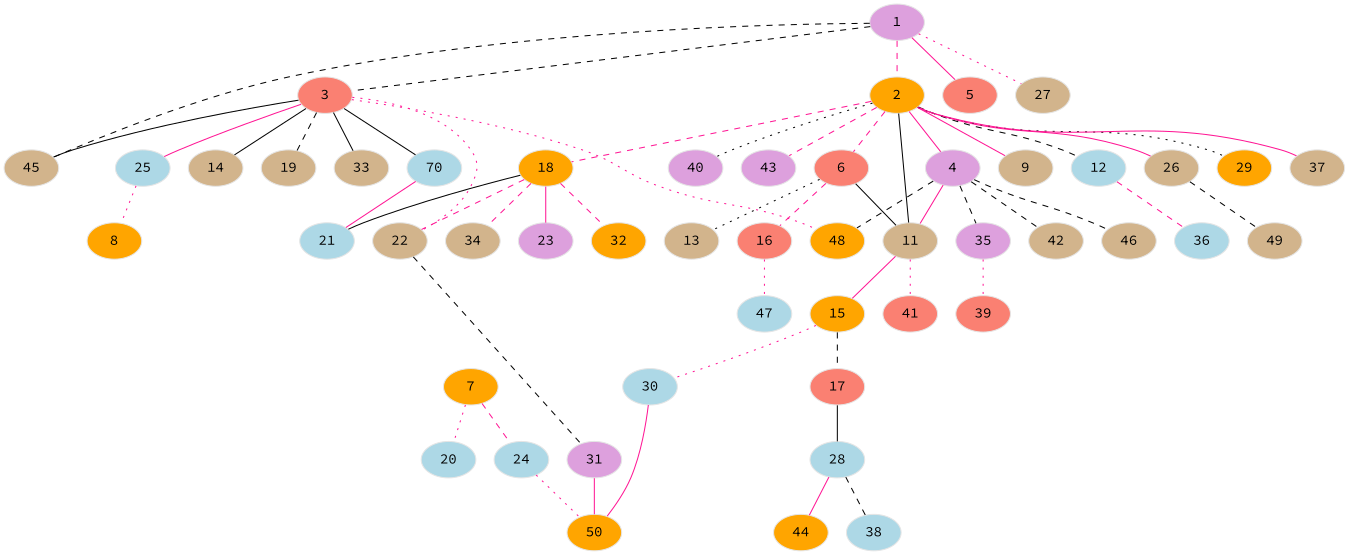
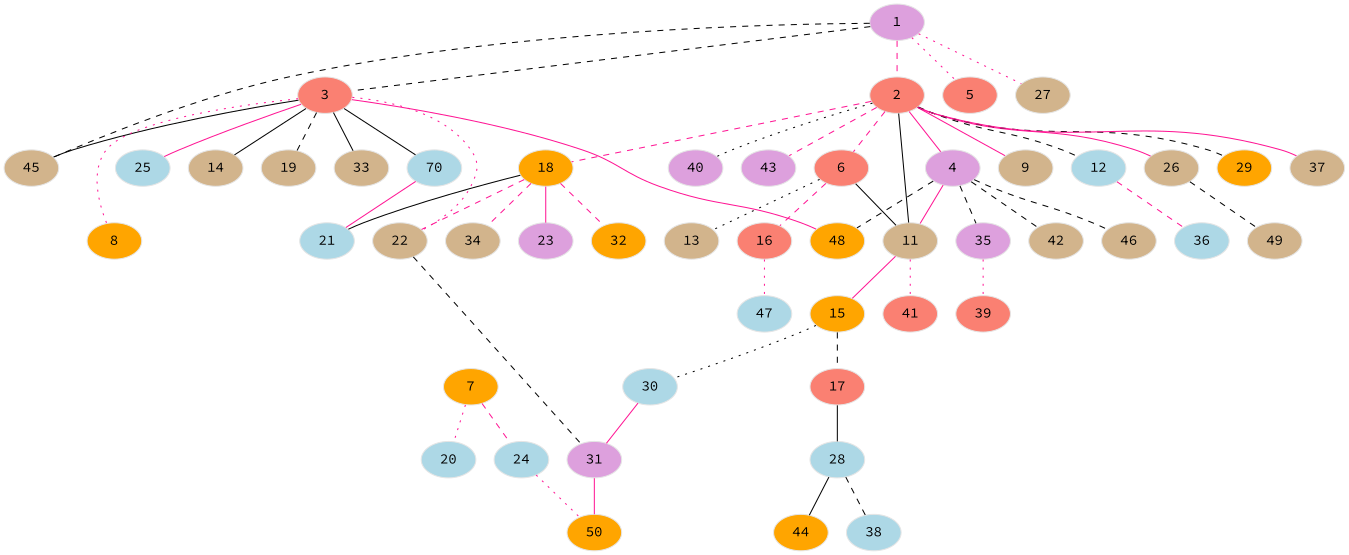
edge "1" -- "5": style solid -> dotted
node "2": fillcolor orange -> salmon
edge "2" -- "29": style dotted -> dashed
edge "3" -- "48": style dotted -> solid
edge "25" -- "8": now "3" -- "8"
edge "15" -- "30": color deeppink -> black
edge "30" -- "50": now "30" -- "31"
edge "28" -- "44": color deeppink -> black
